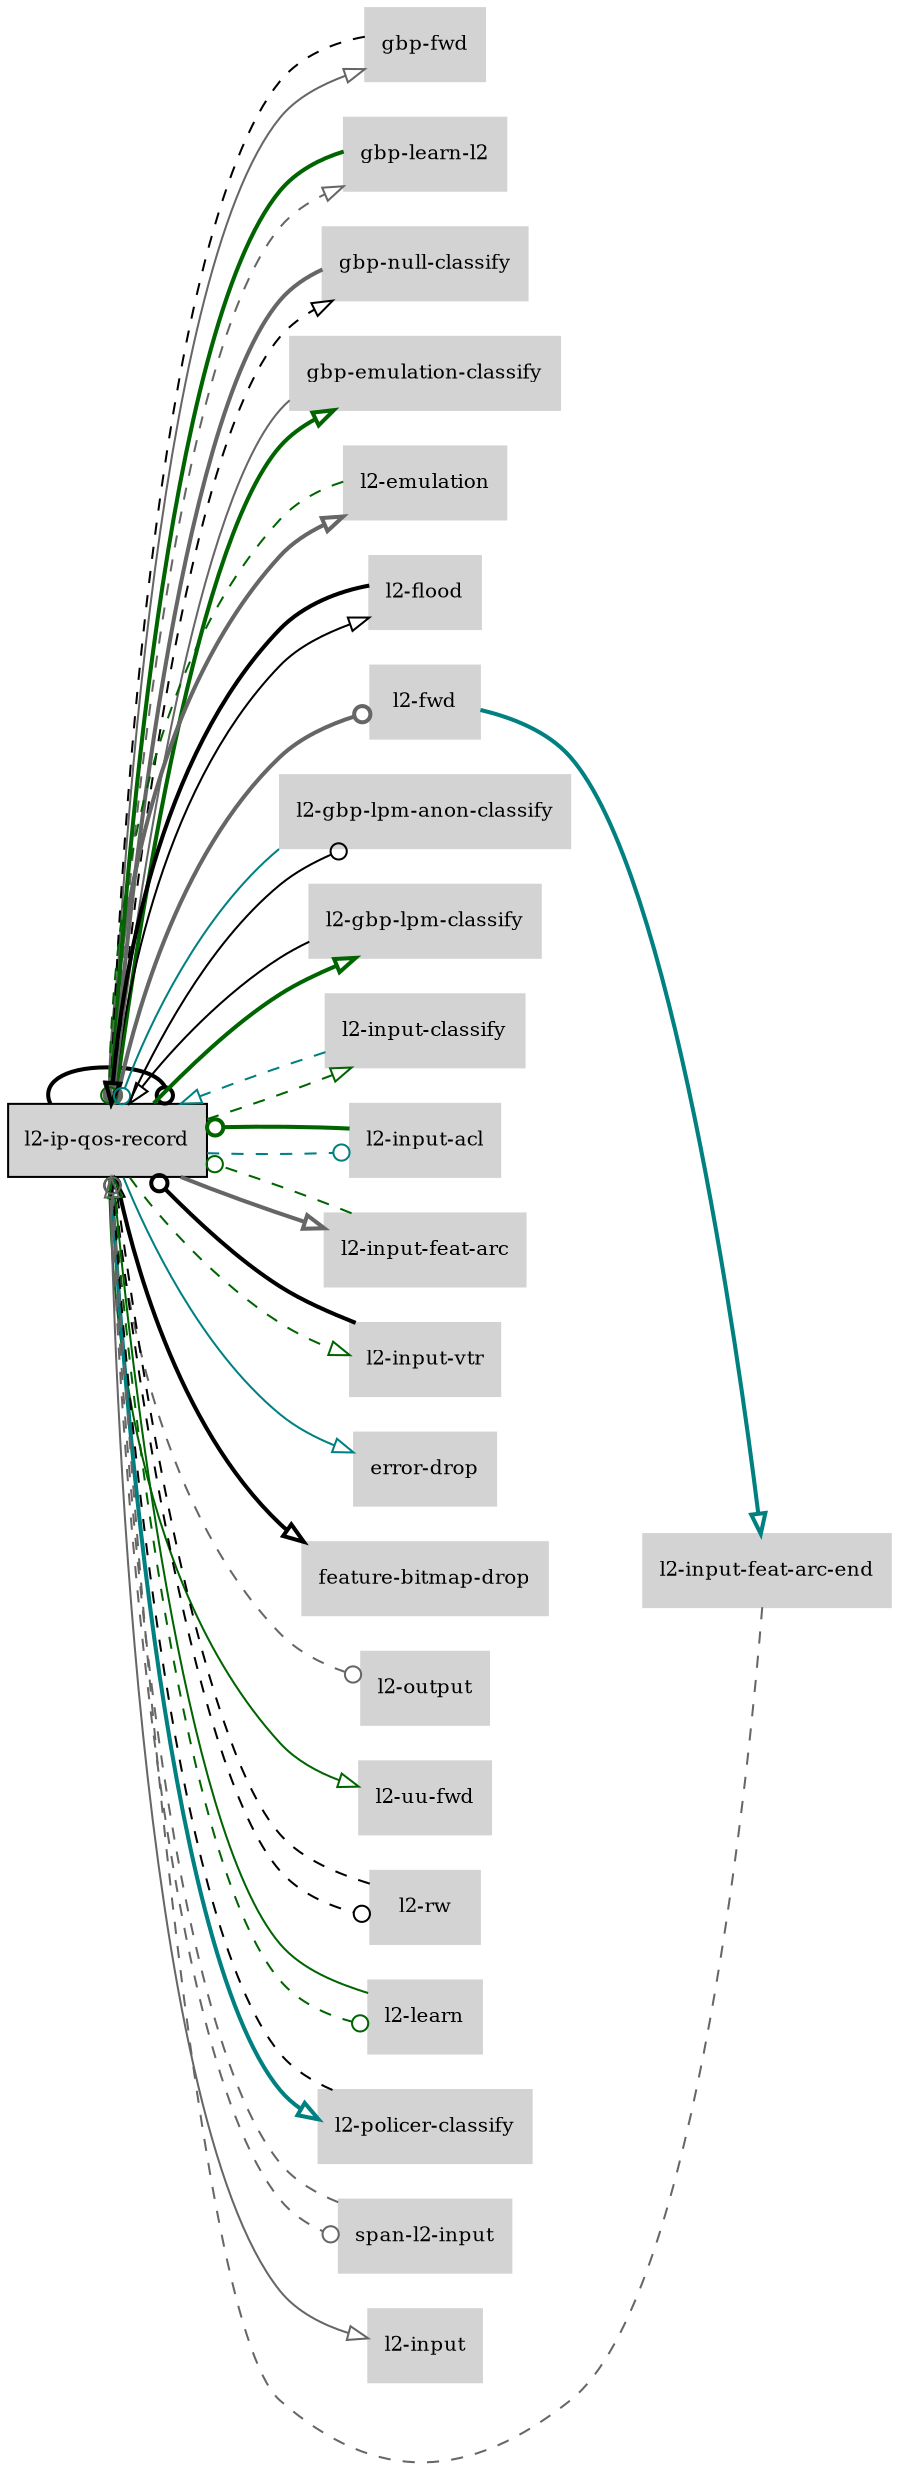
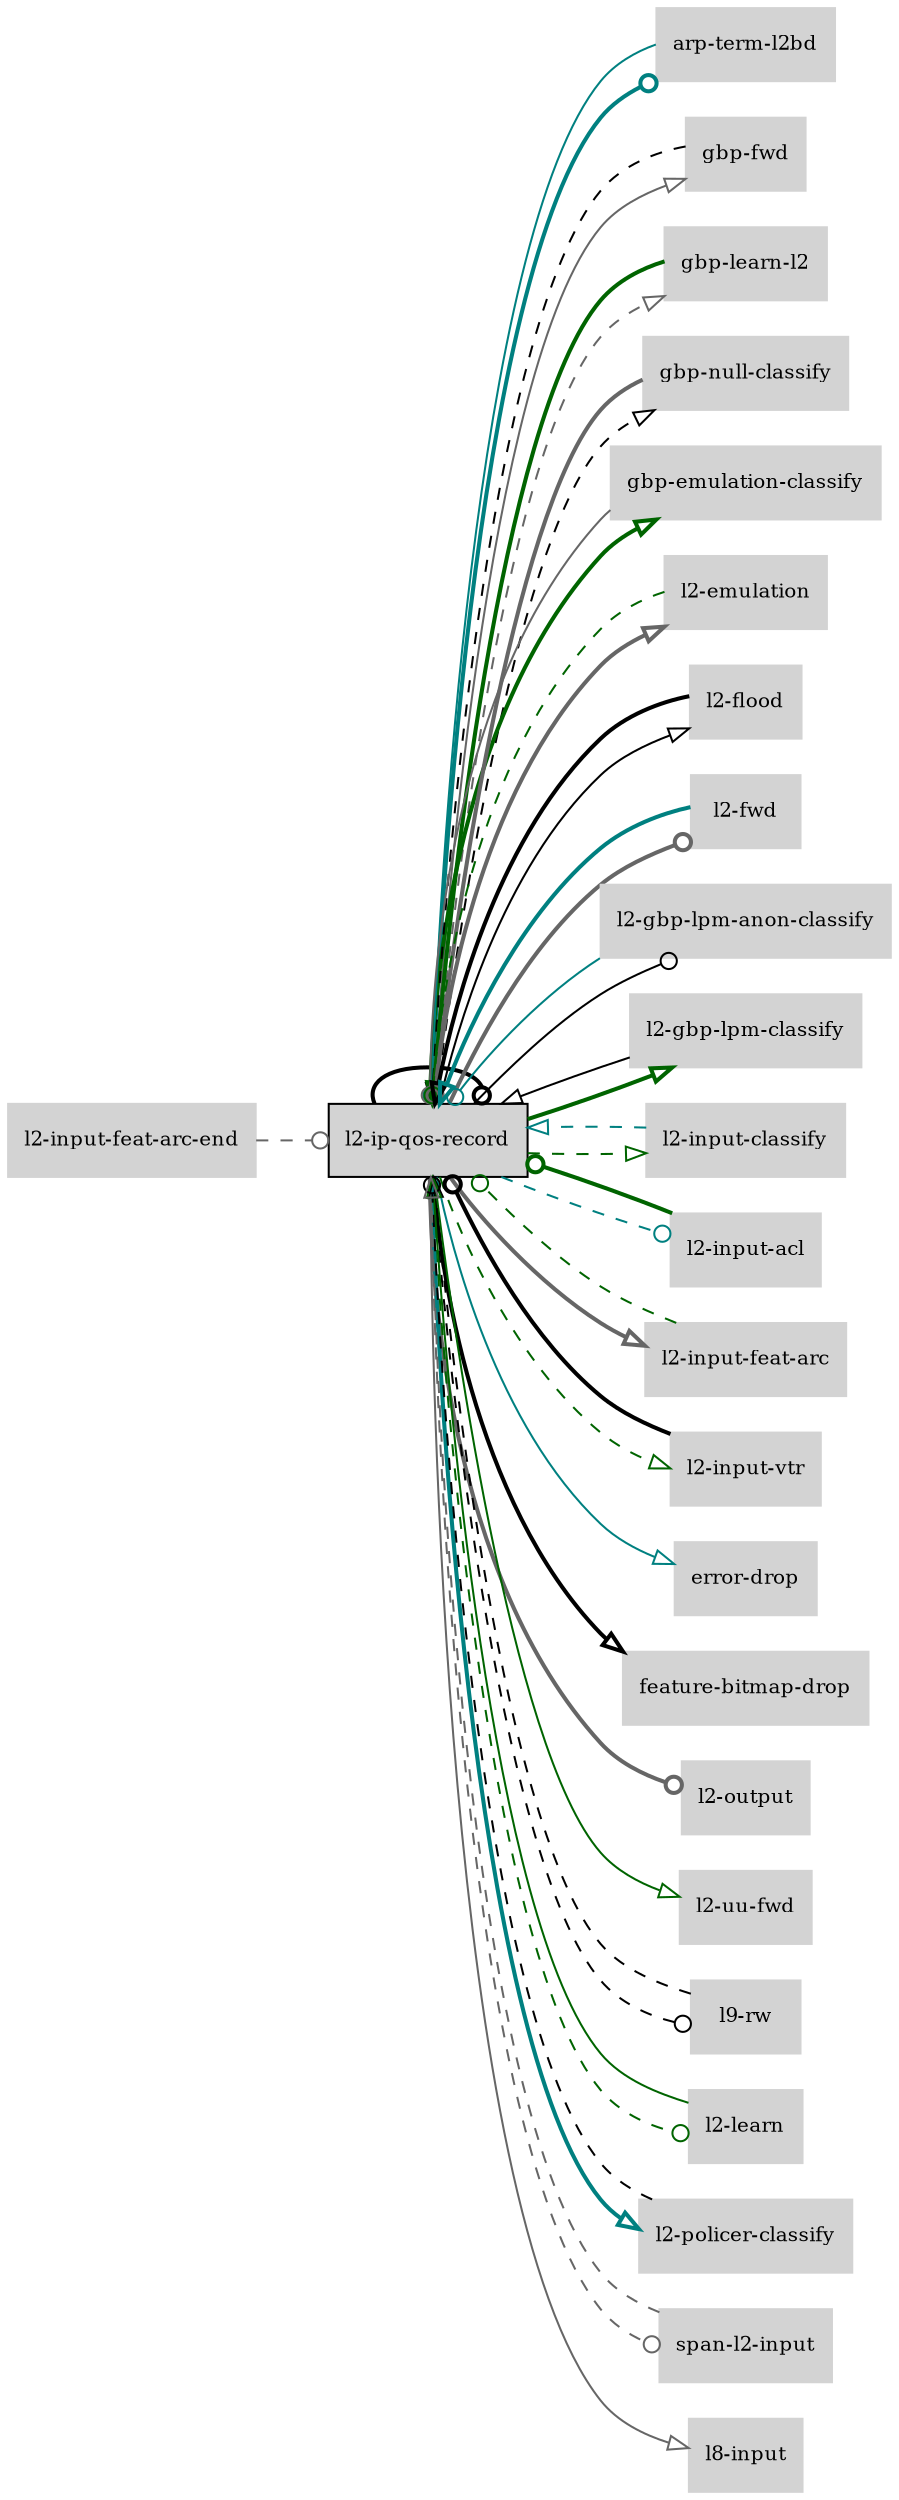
node "arp-term-l2bd": added
edge "l2-fwd" -> "l2-input-feat-arc-end": now "l2-fwd" -> "l2-ip-qos-record"
edge "l2-ip-qos-record" -> "l2-output": style dashed -> bold
node "l2-rw": label "l2-rw" -> "l9-rw"
node "l2-input": label "l2-input" -> "l8-input"
